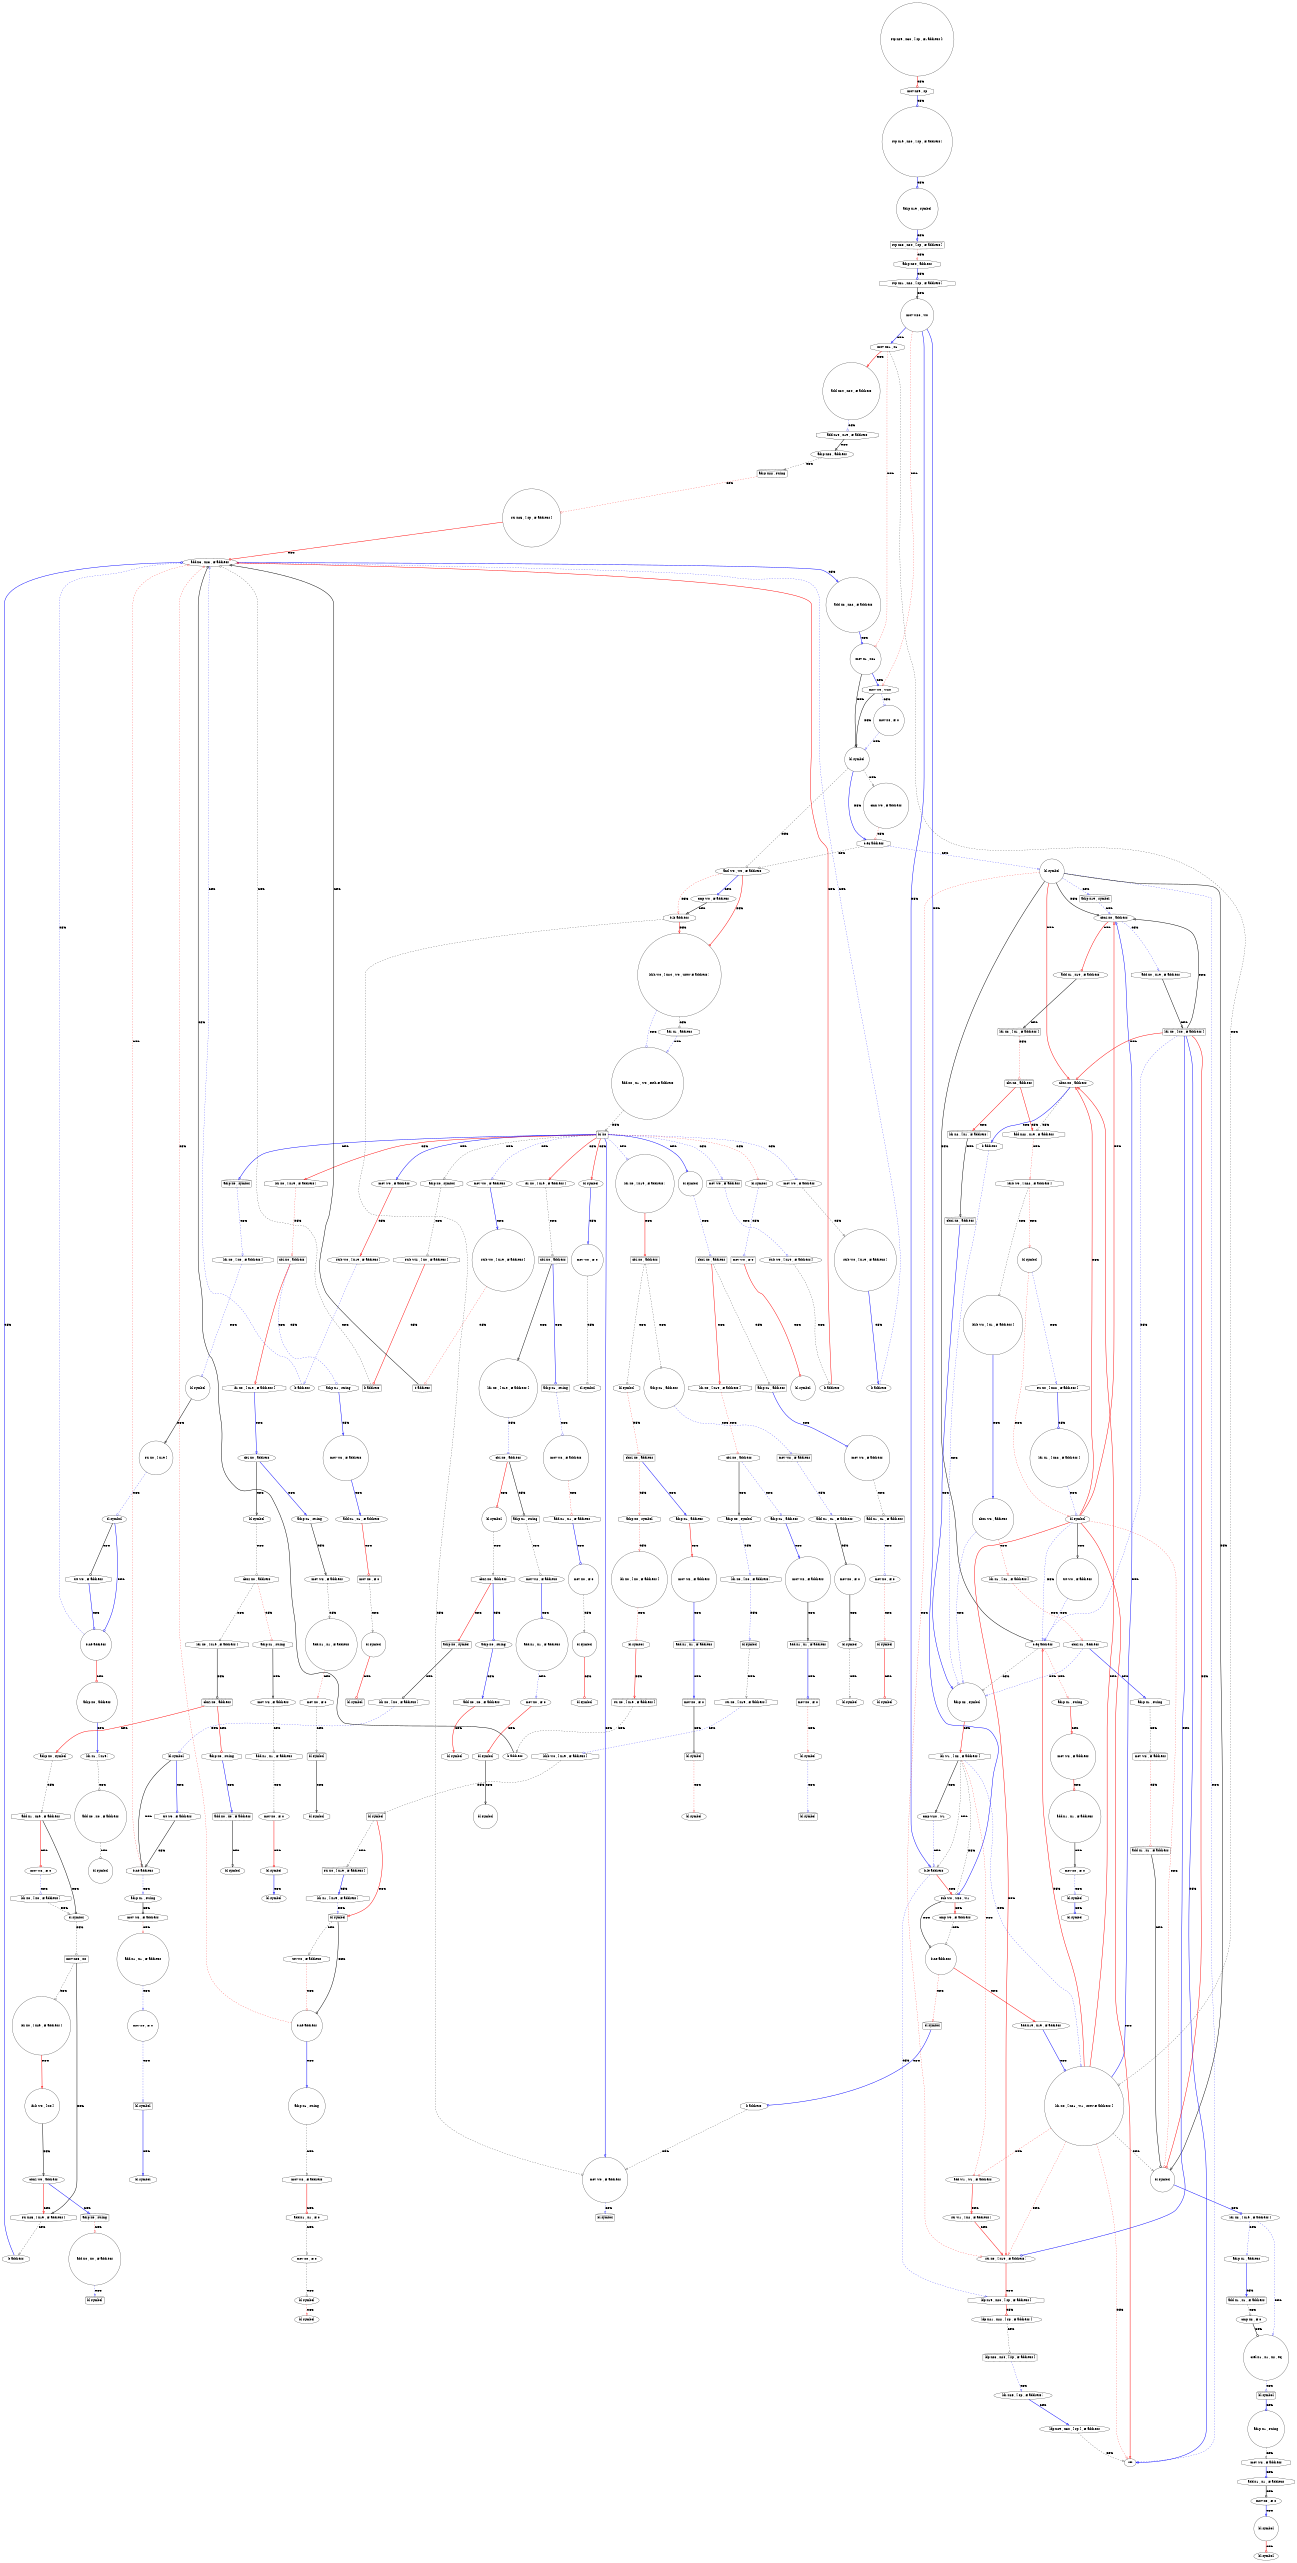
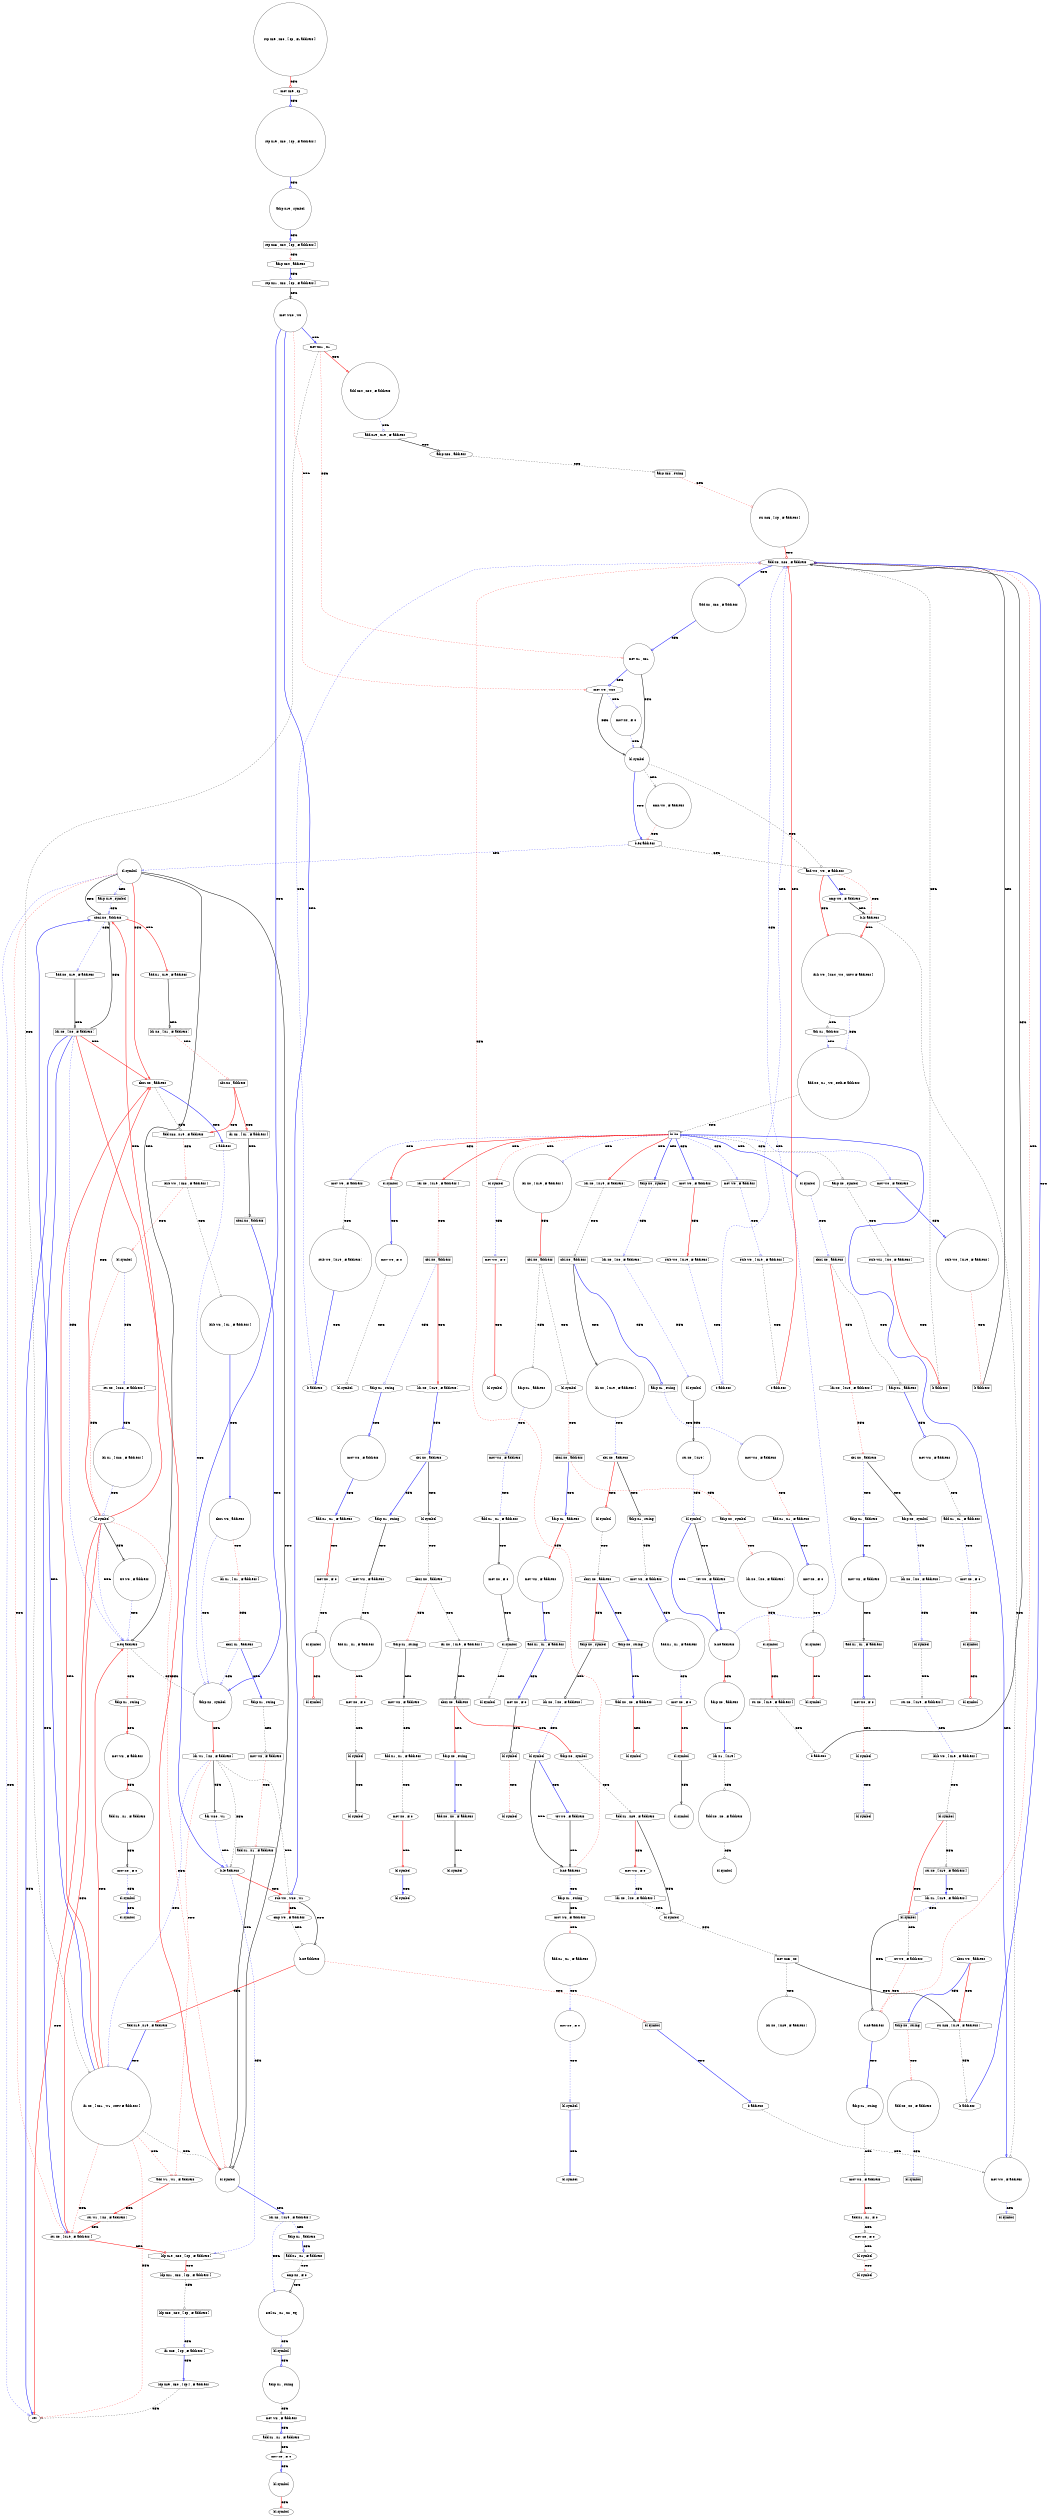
edge "add x3 , x23 , # address" -> "add x2 , x22 , # address": arrowhead onormal -> odot
node "cmp w20 , w1": label "cmp w20 , w1" -> "adr w20 , w1"
node "ldrb w0 , [ x0 ]": removed
